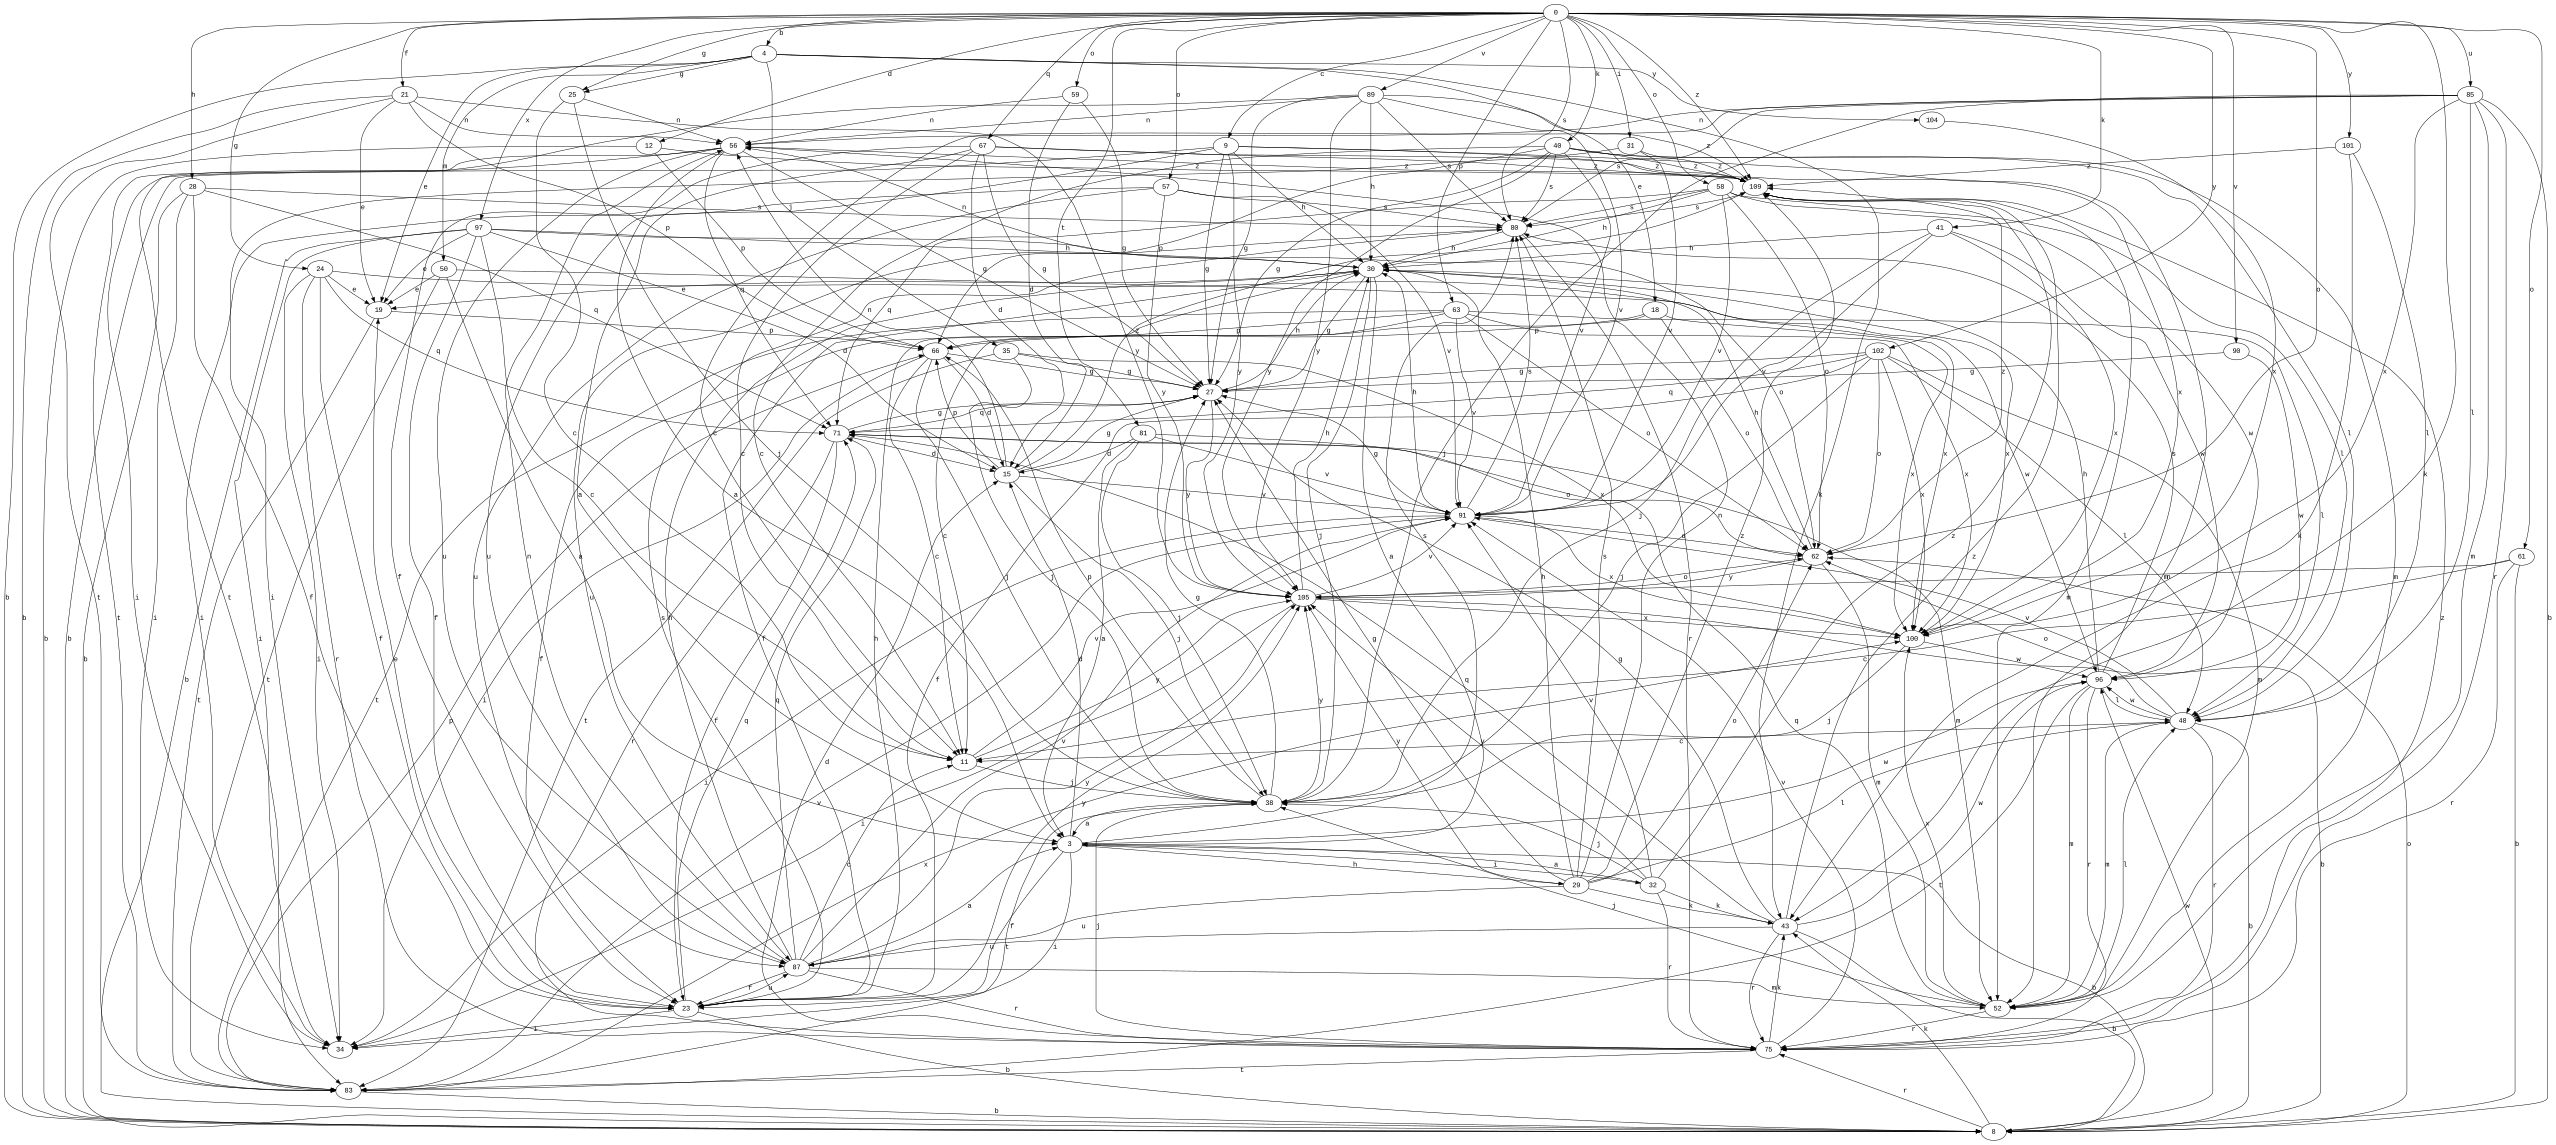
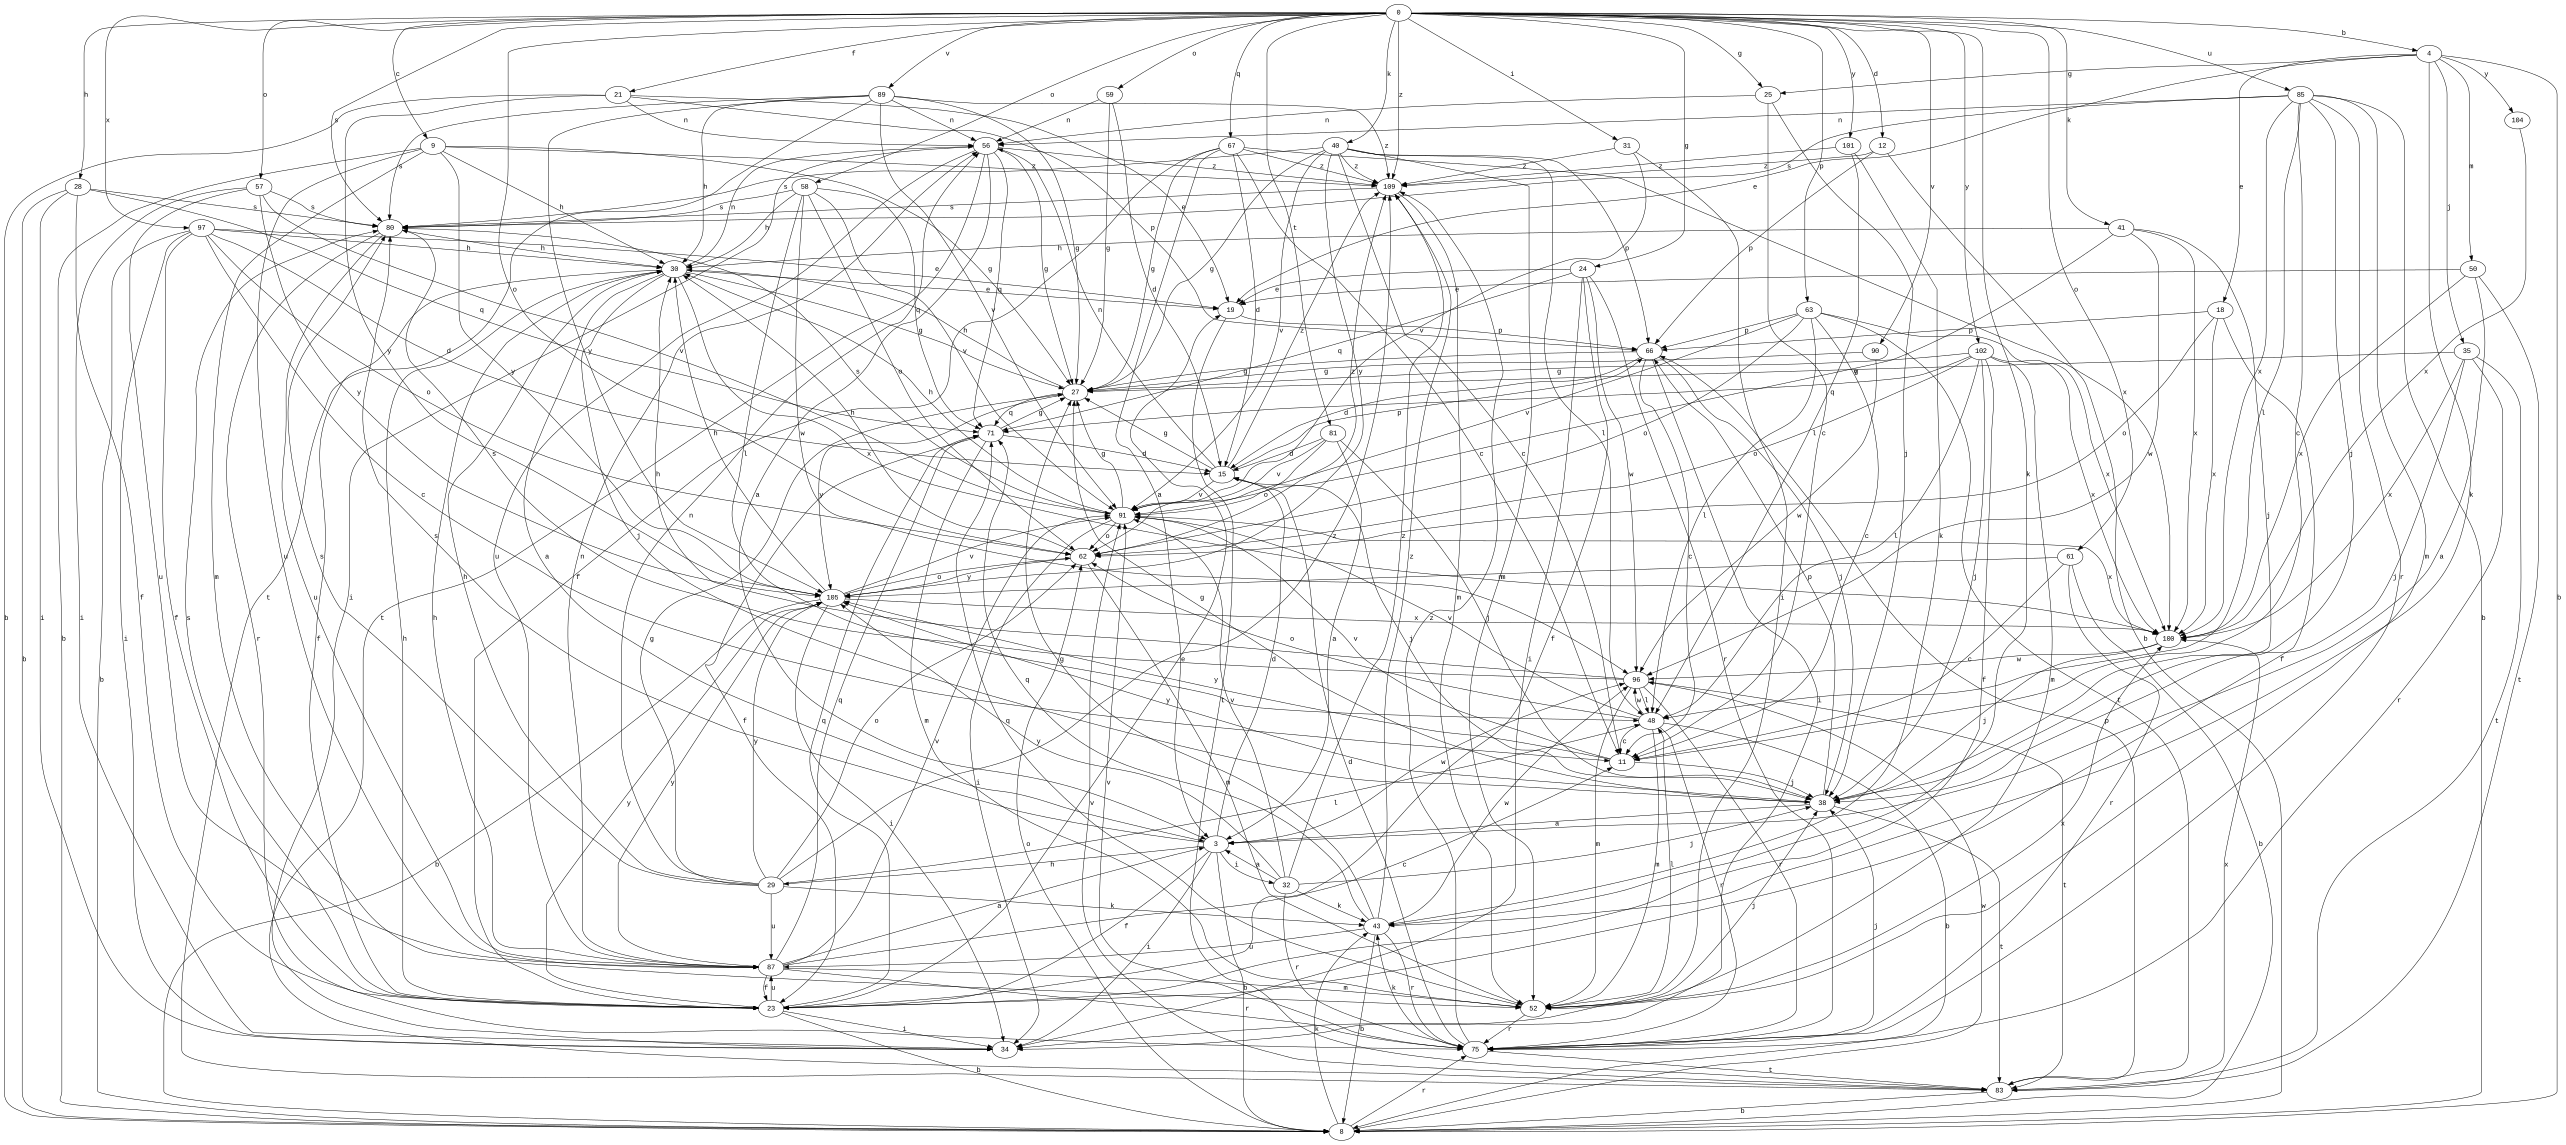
edge "21" -> "83": removed, label "t"
edge "71" -> "75": now "35" -> "75"
